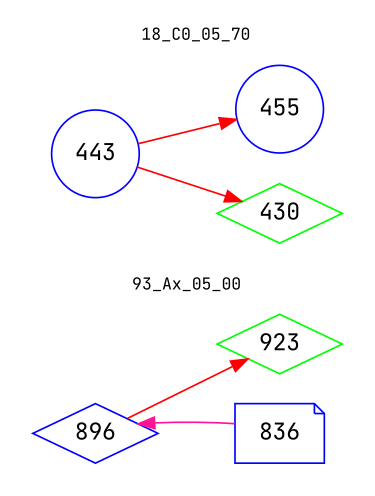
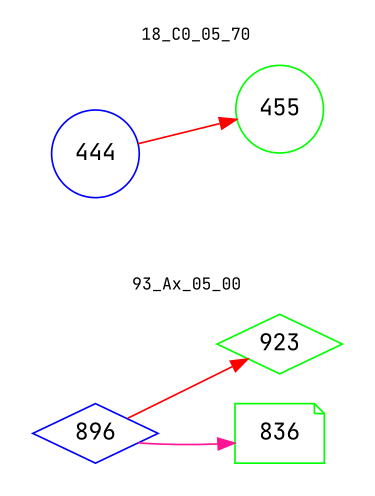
node "455": color blue -> green
node "443": label "443" -> "444"
node "430": removed
edge "836" -> "896": reversed
node "836": color blue -> green
